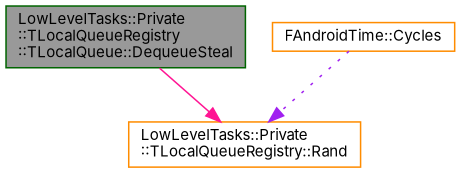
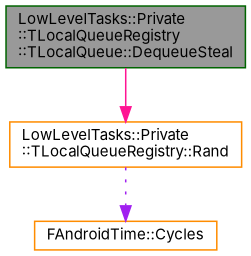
edge "FAndroidTime::Cycles" -> "LowLevelTasks::Private ::TLocalQueueRegistry::Rand": reversed
